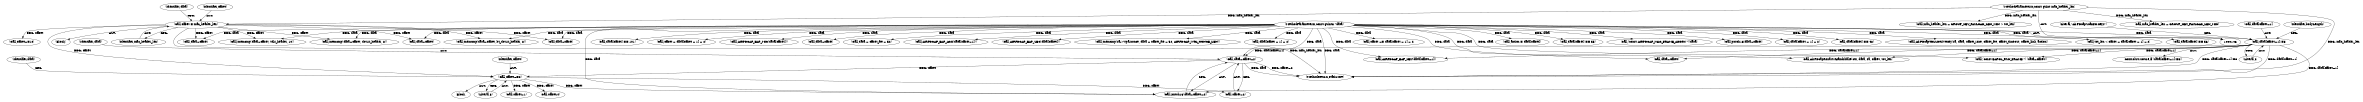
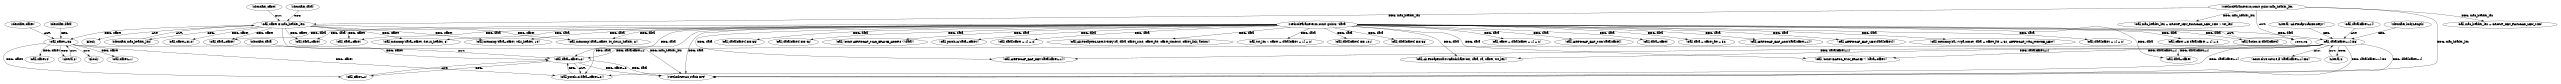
edge "(Call,data+offset+2)" -> "(Call,offset+=8)": reversed
